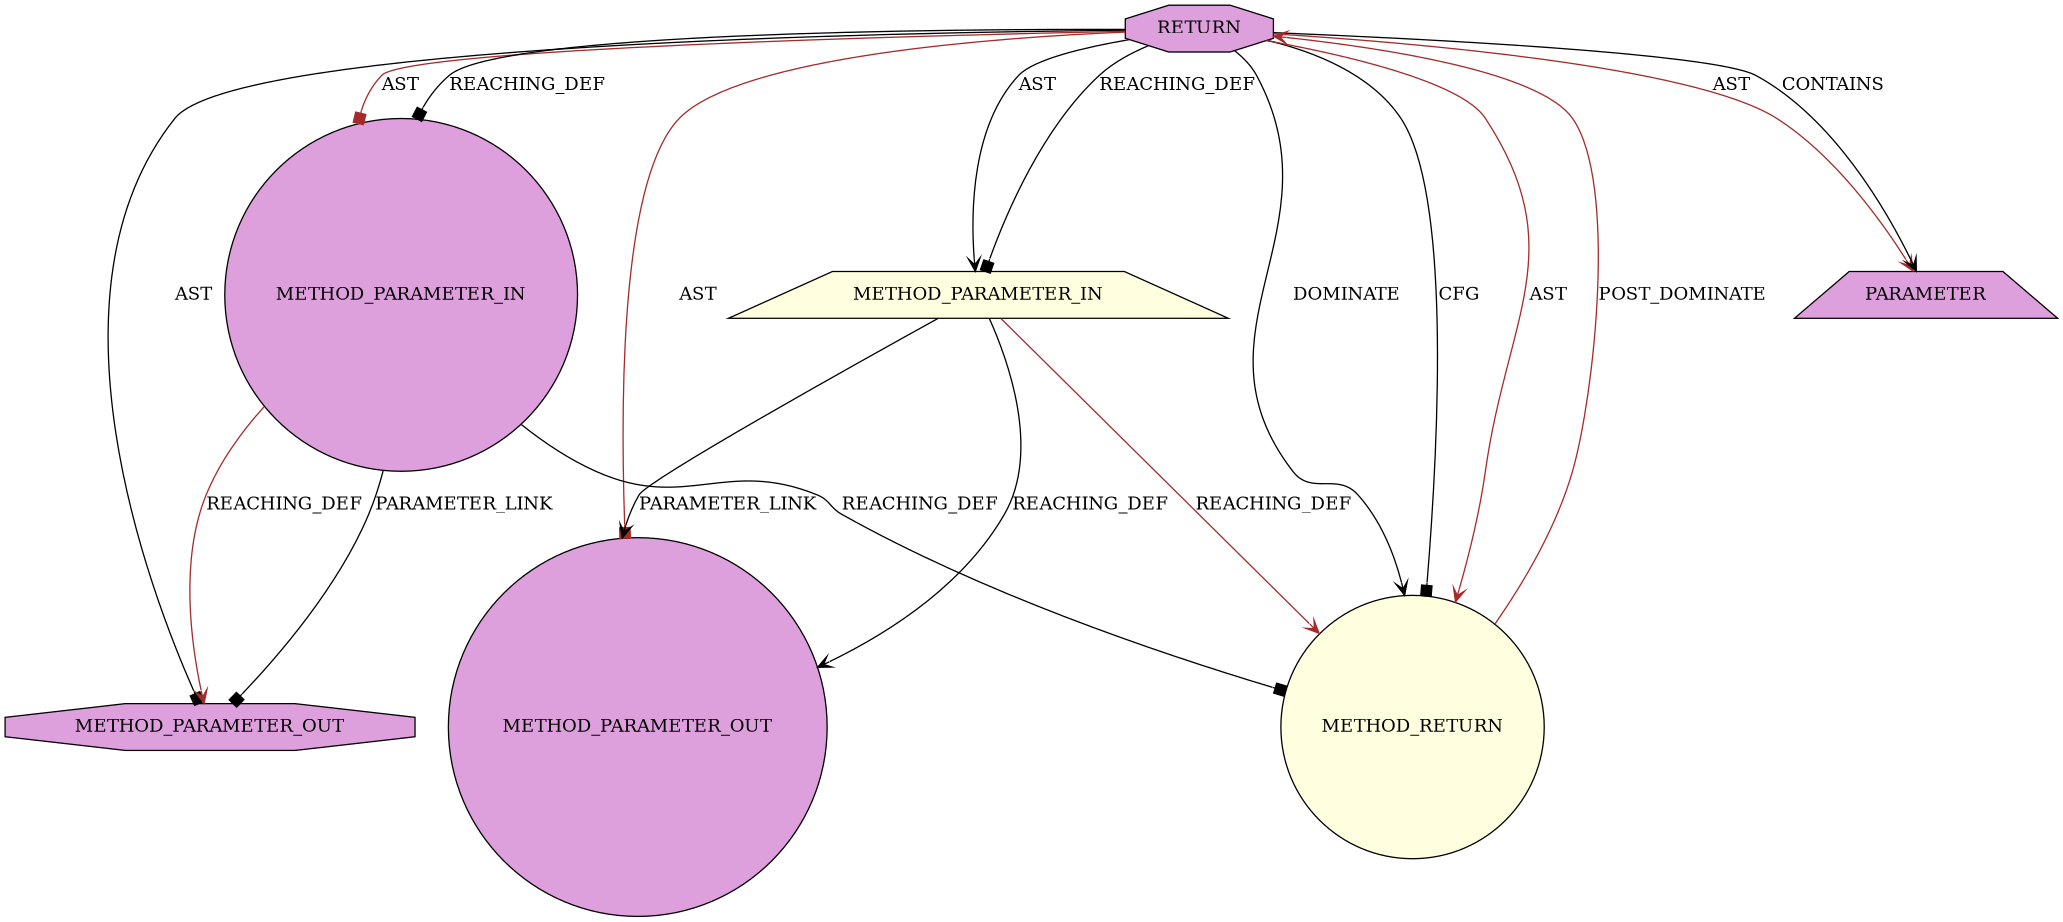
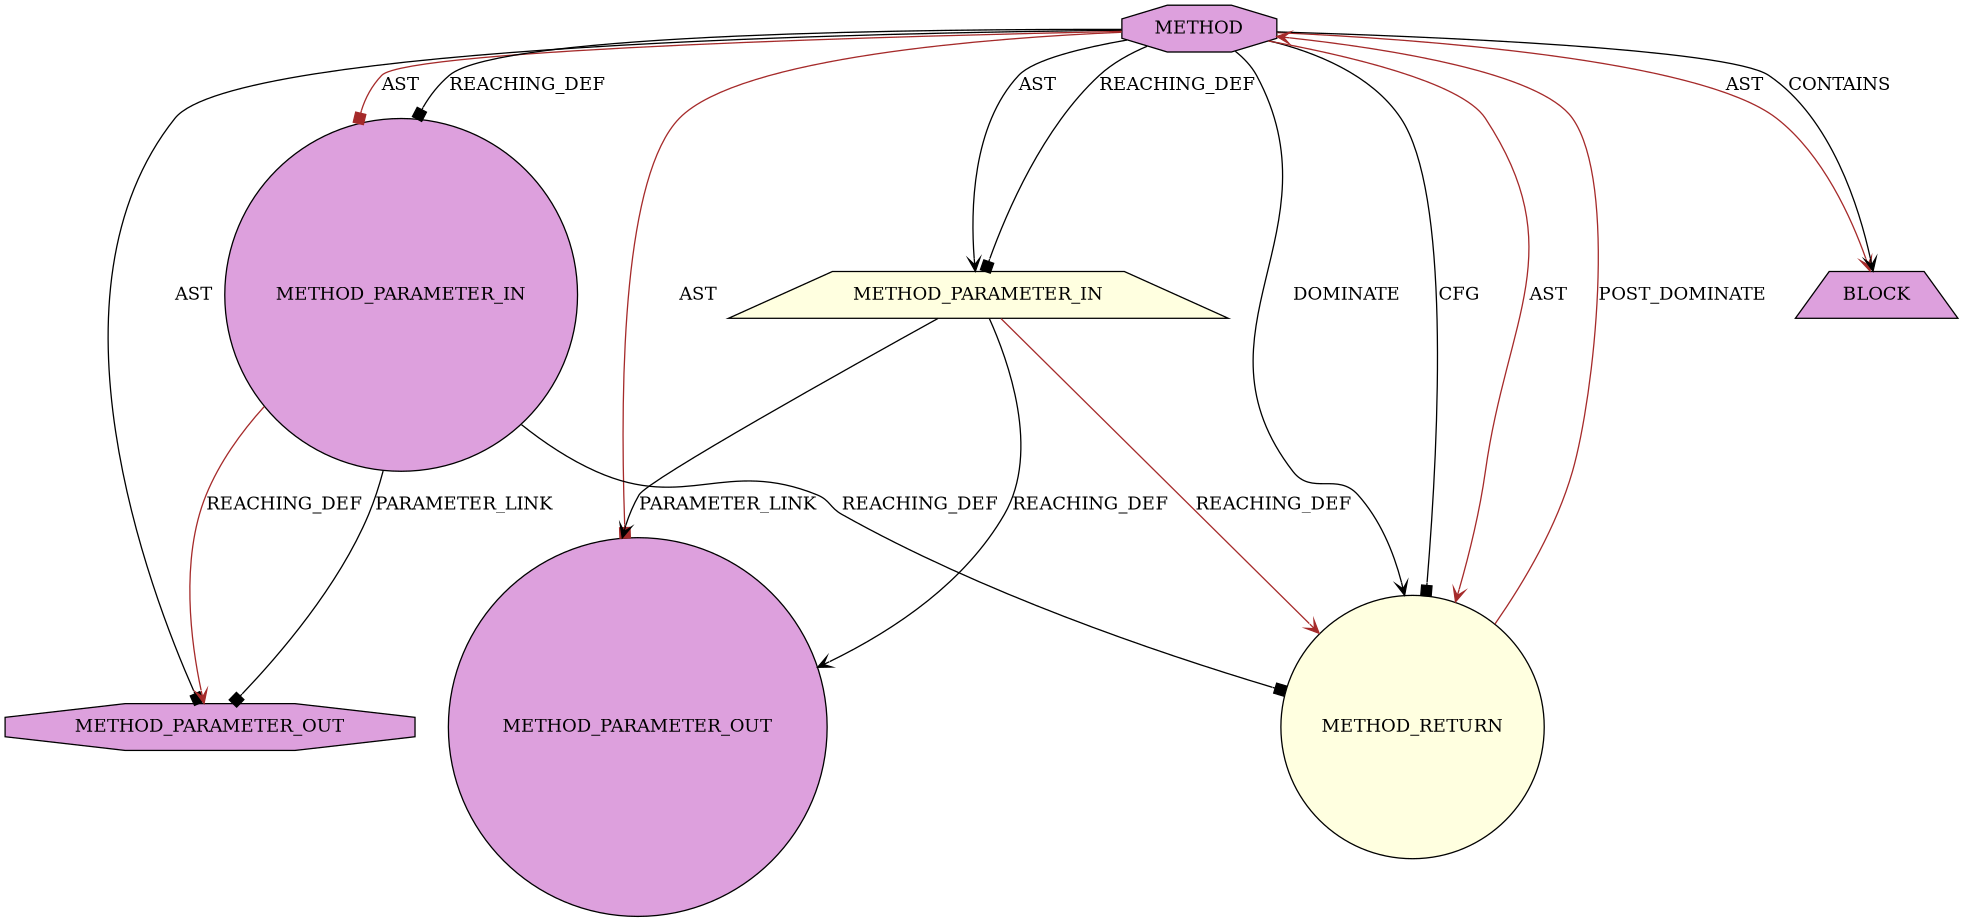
node "RETURN": label "RETURN" -> "METHOD"
node "PARAMETER": label "PARAMETER" -> "BLOCK"
